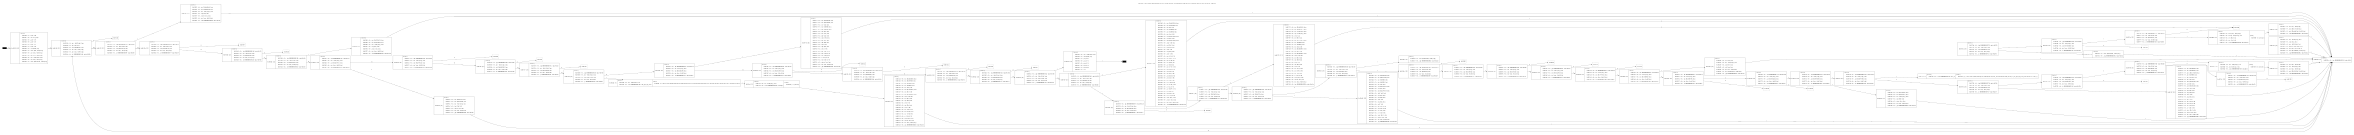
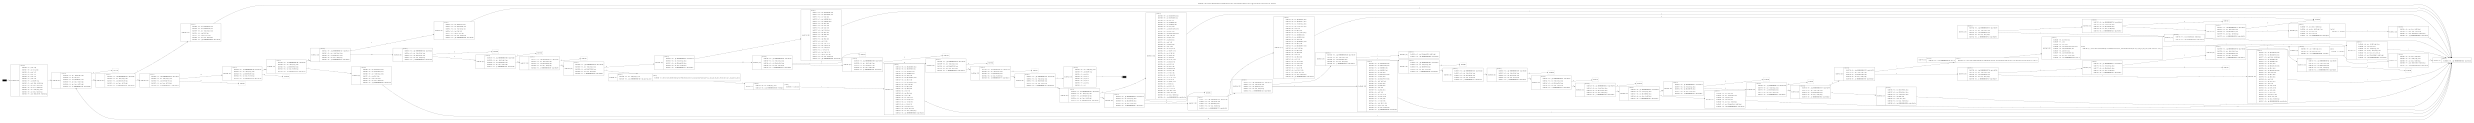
node "0x401a02 [40]": added
